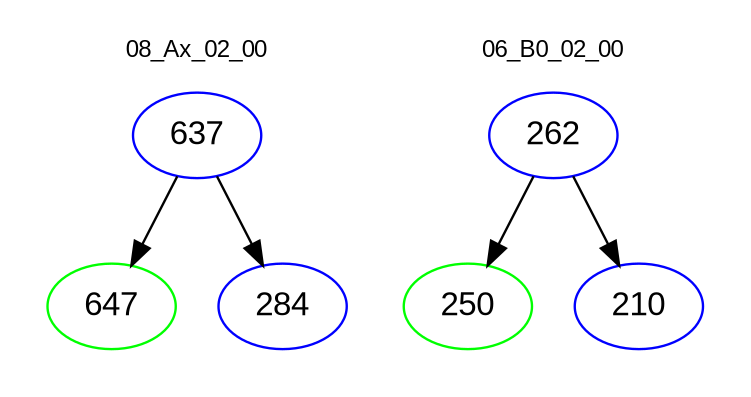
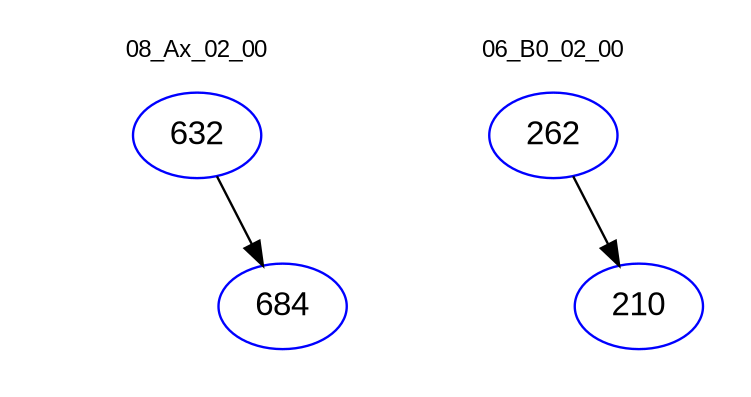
node "637": label "637" -> "632"
node "647": removed
node "284": label "284" -> "684"
node "250": removed
